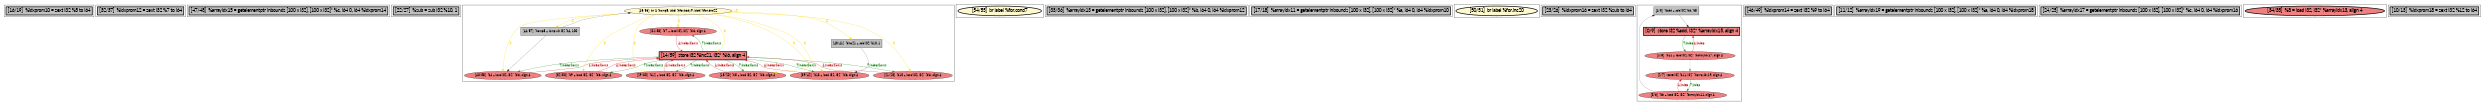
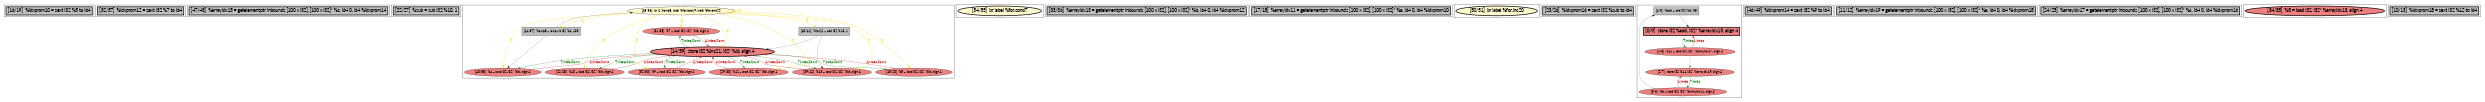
edge "[40/41]  %inc21 = add i32 %13, 1" -> "[14/59]  store i32 %inc21, i32* %i6, align 4": added
node "[14/59]  store i32 %inc21, i32* %i6, align 4": shape box -> ellipse
